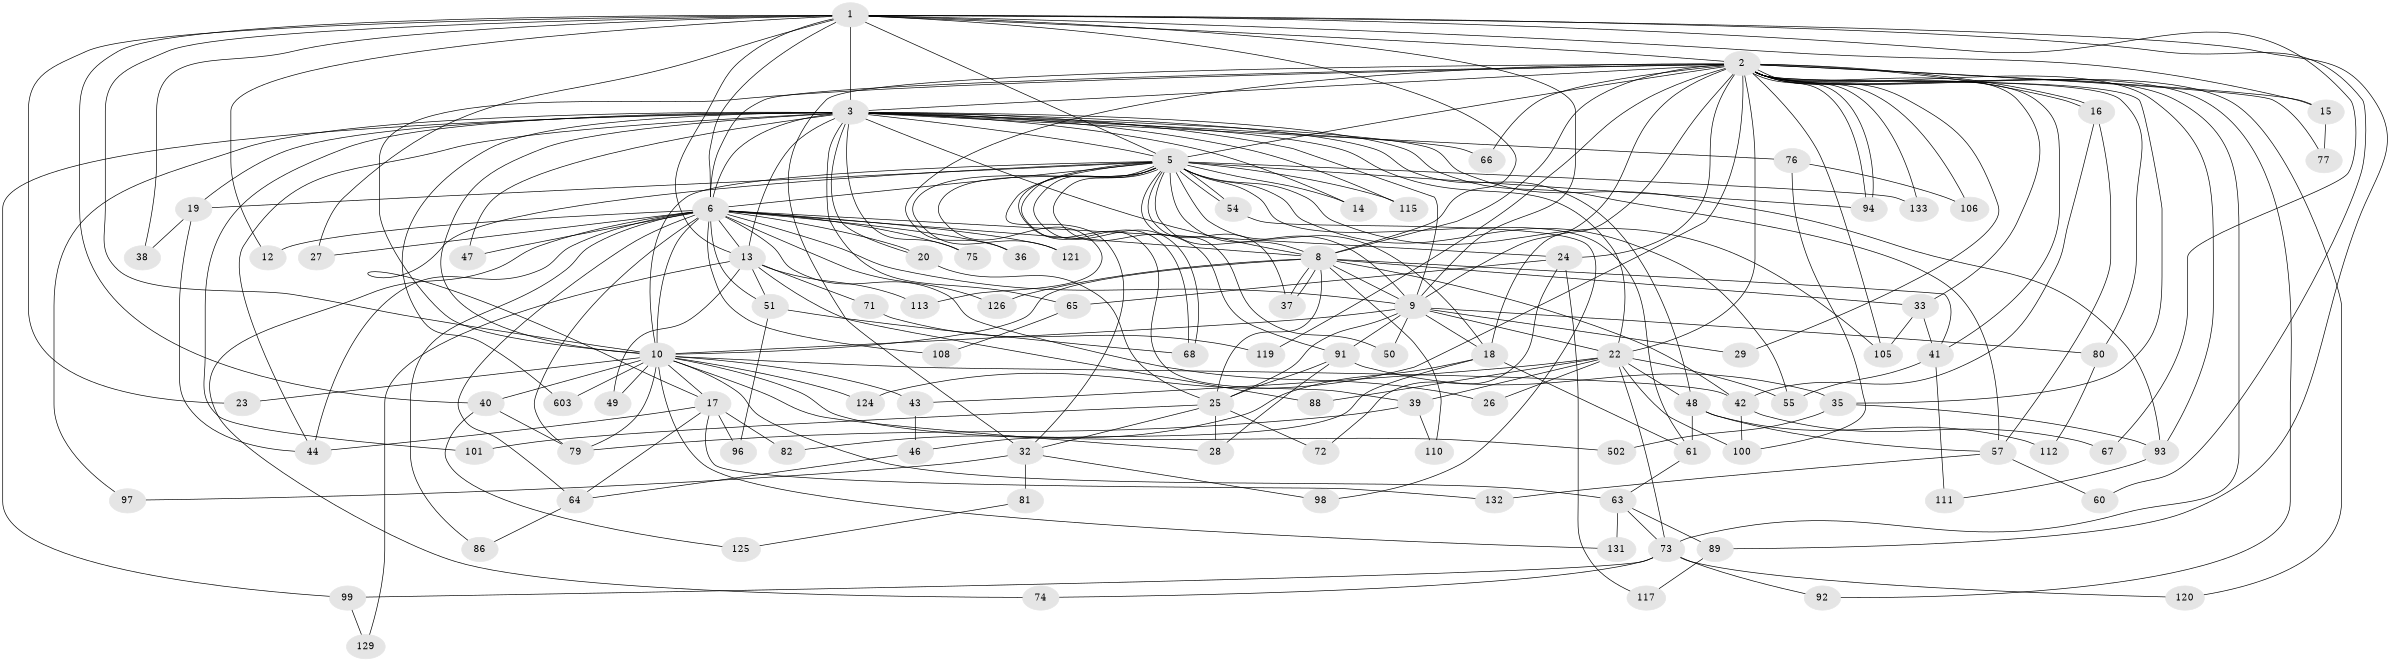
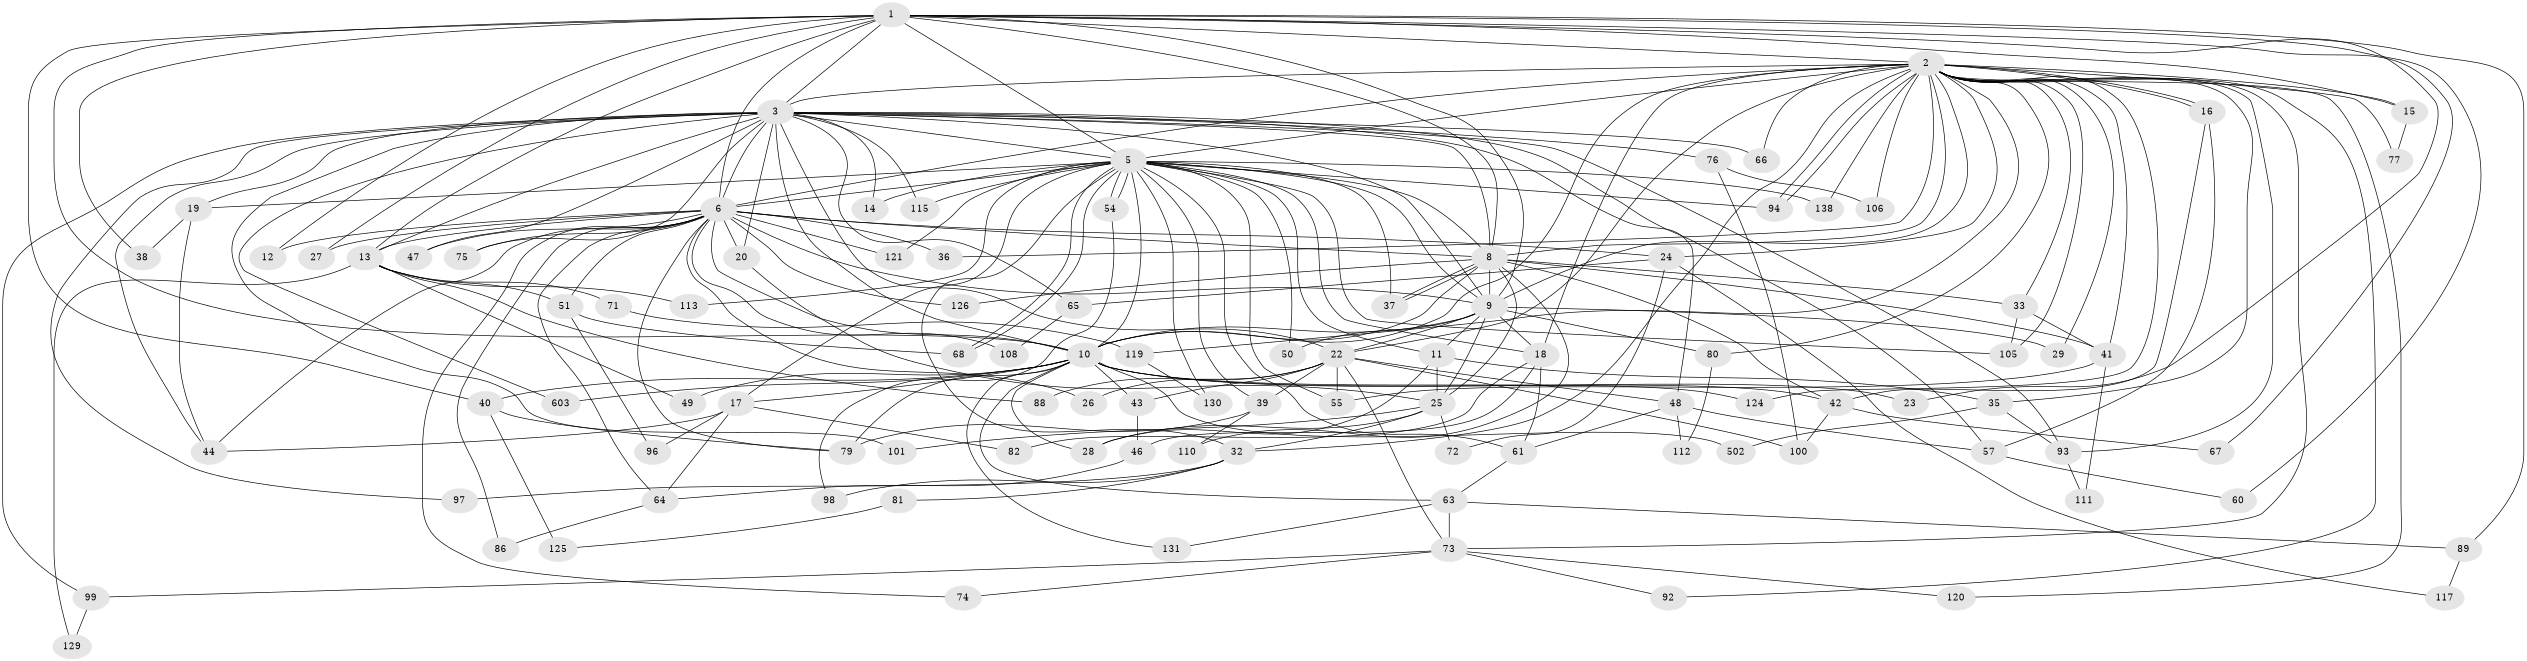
node "133": label "133" -> "138"
node "91": label "91" -> "11"
node "130": added
node "132": removed
